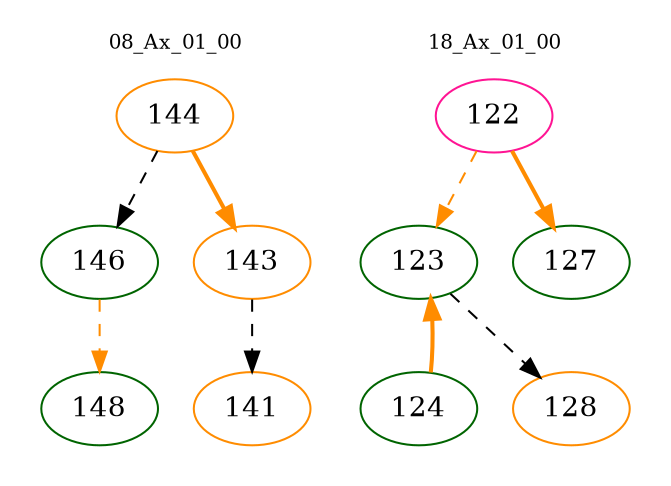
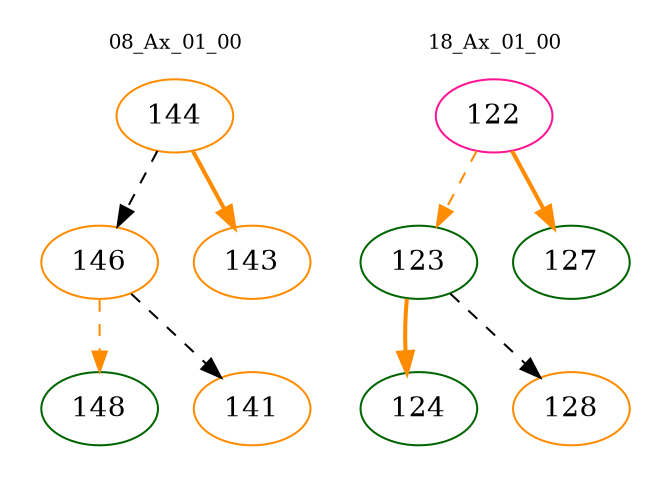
node "146": color darkgreen -> darkorange
edge "143" -> "141": now "146" -> "141"
edge "124" -> "123": reversed
